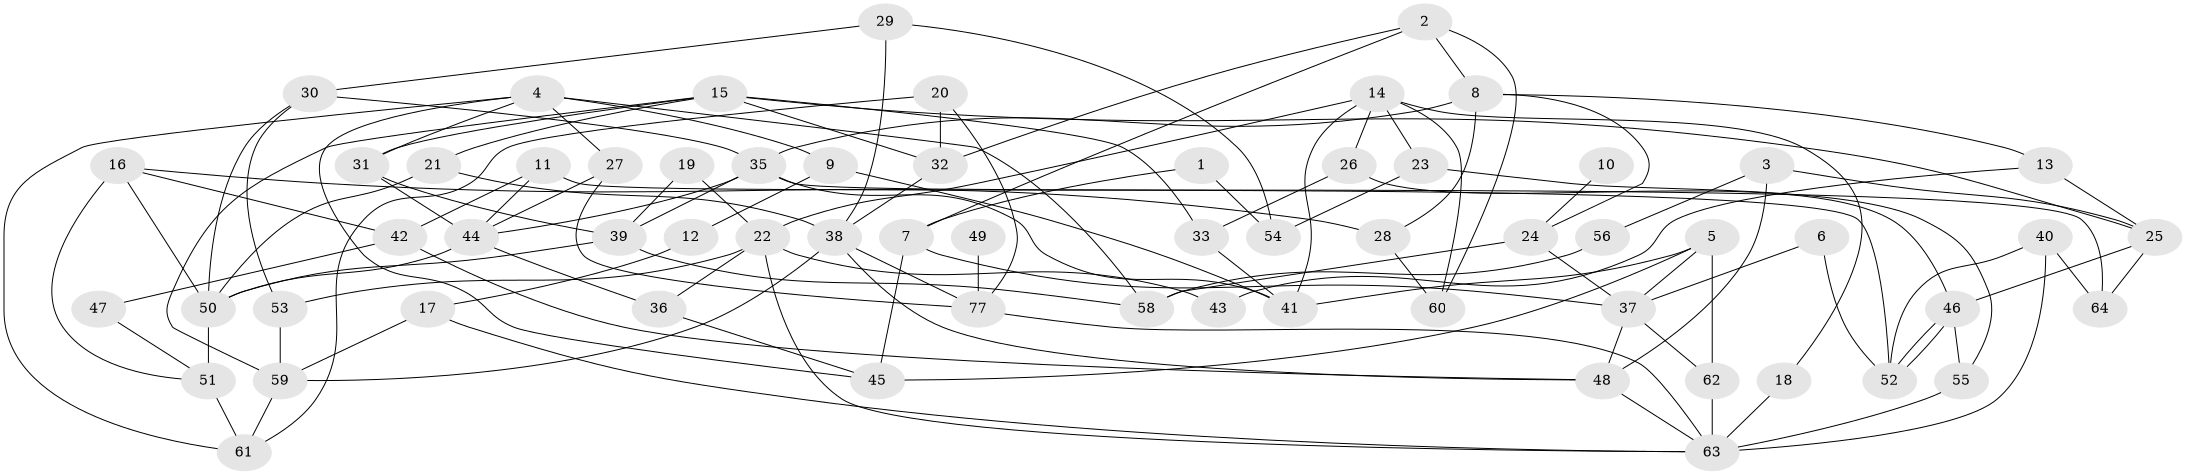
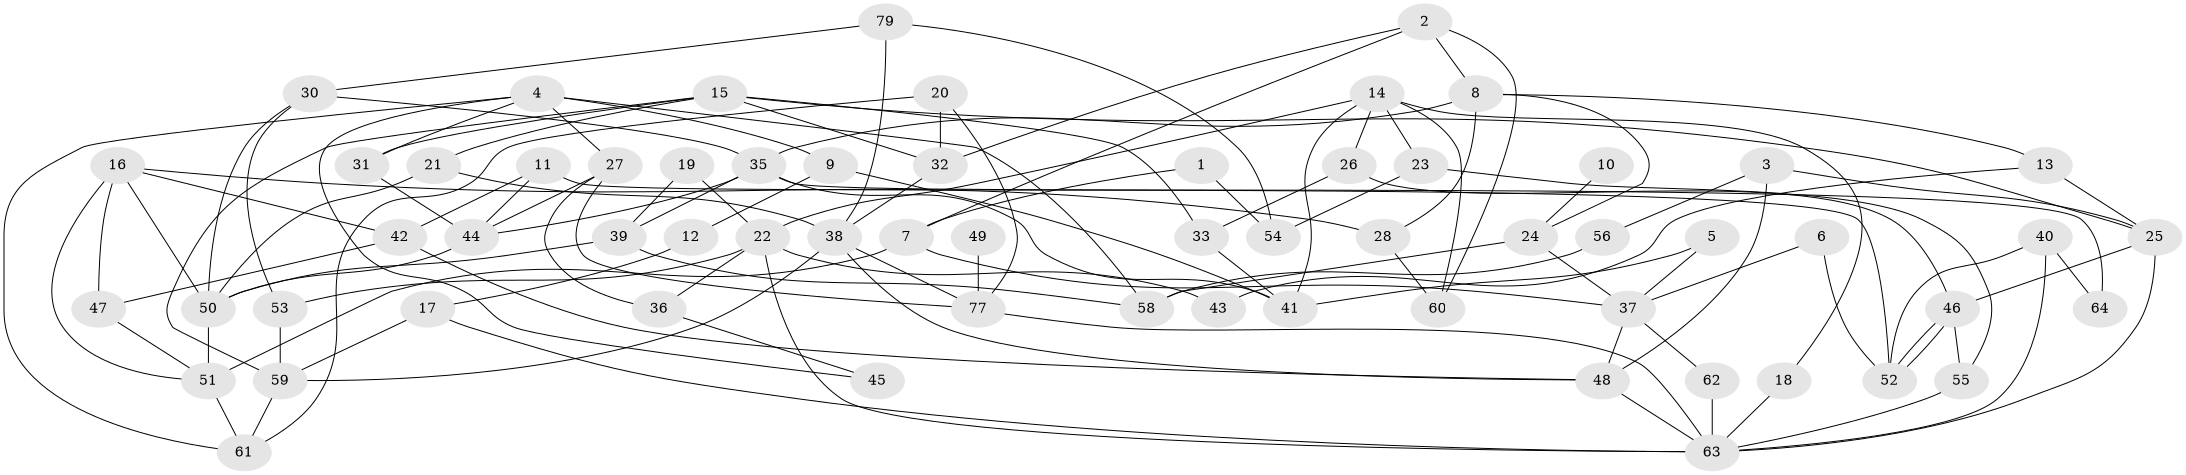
node "29": label "29" -> "79"
edge "31" -- "39": removed
edge "16" -- "47": added
edge "44" -- "36": now "27" -- "36"
edge "25" -- "64": now "25" -- "63"
edge "7" -- "45": now "7" -- "51"
edge "5" -- "62": removed
edge "5" -- "45": removed
